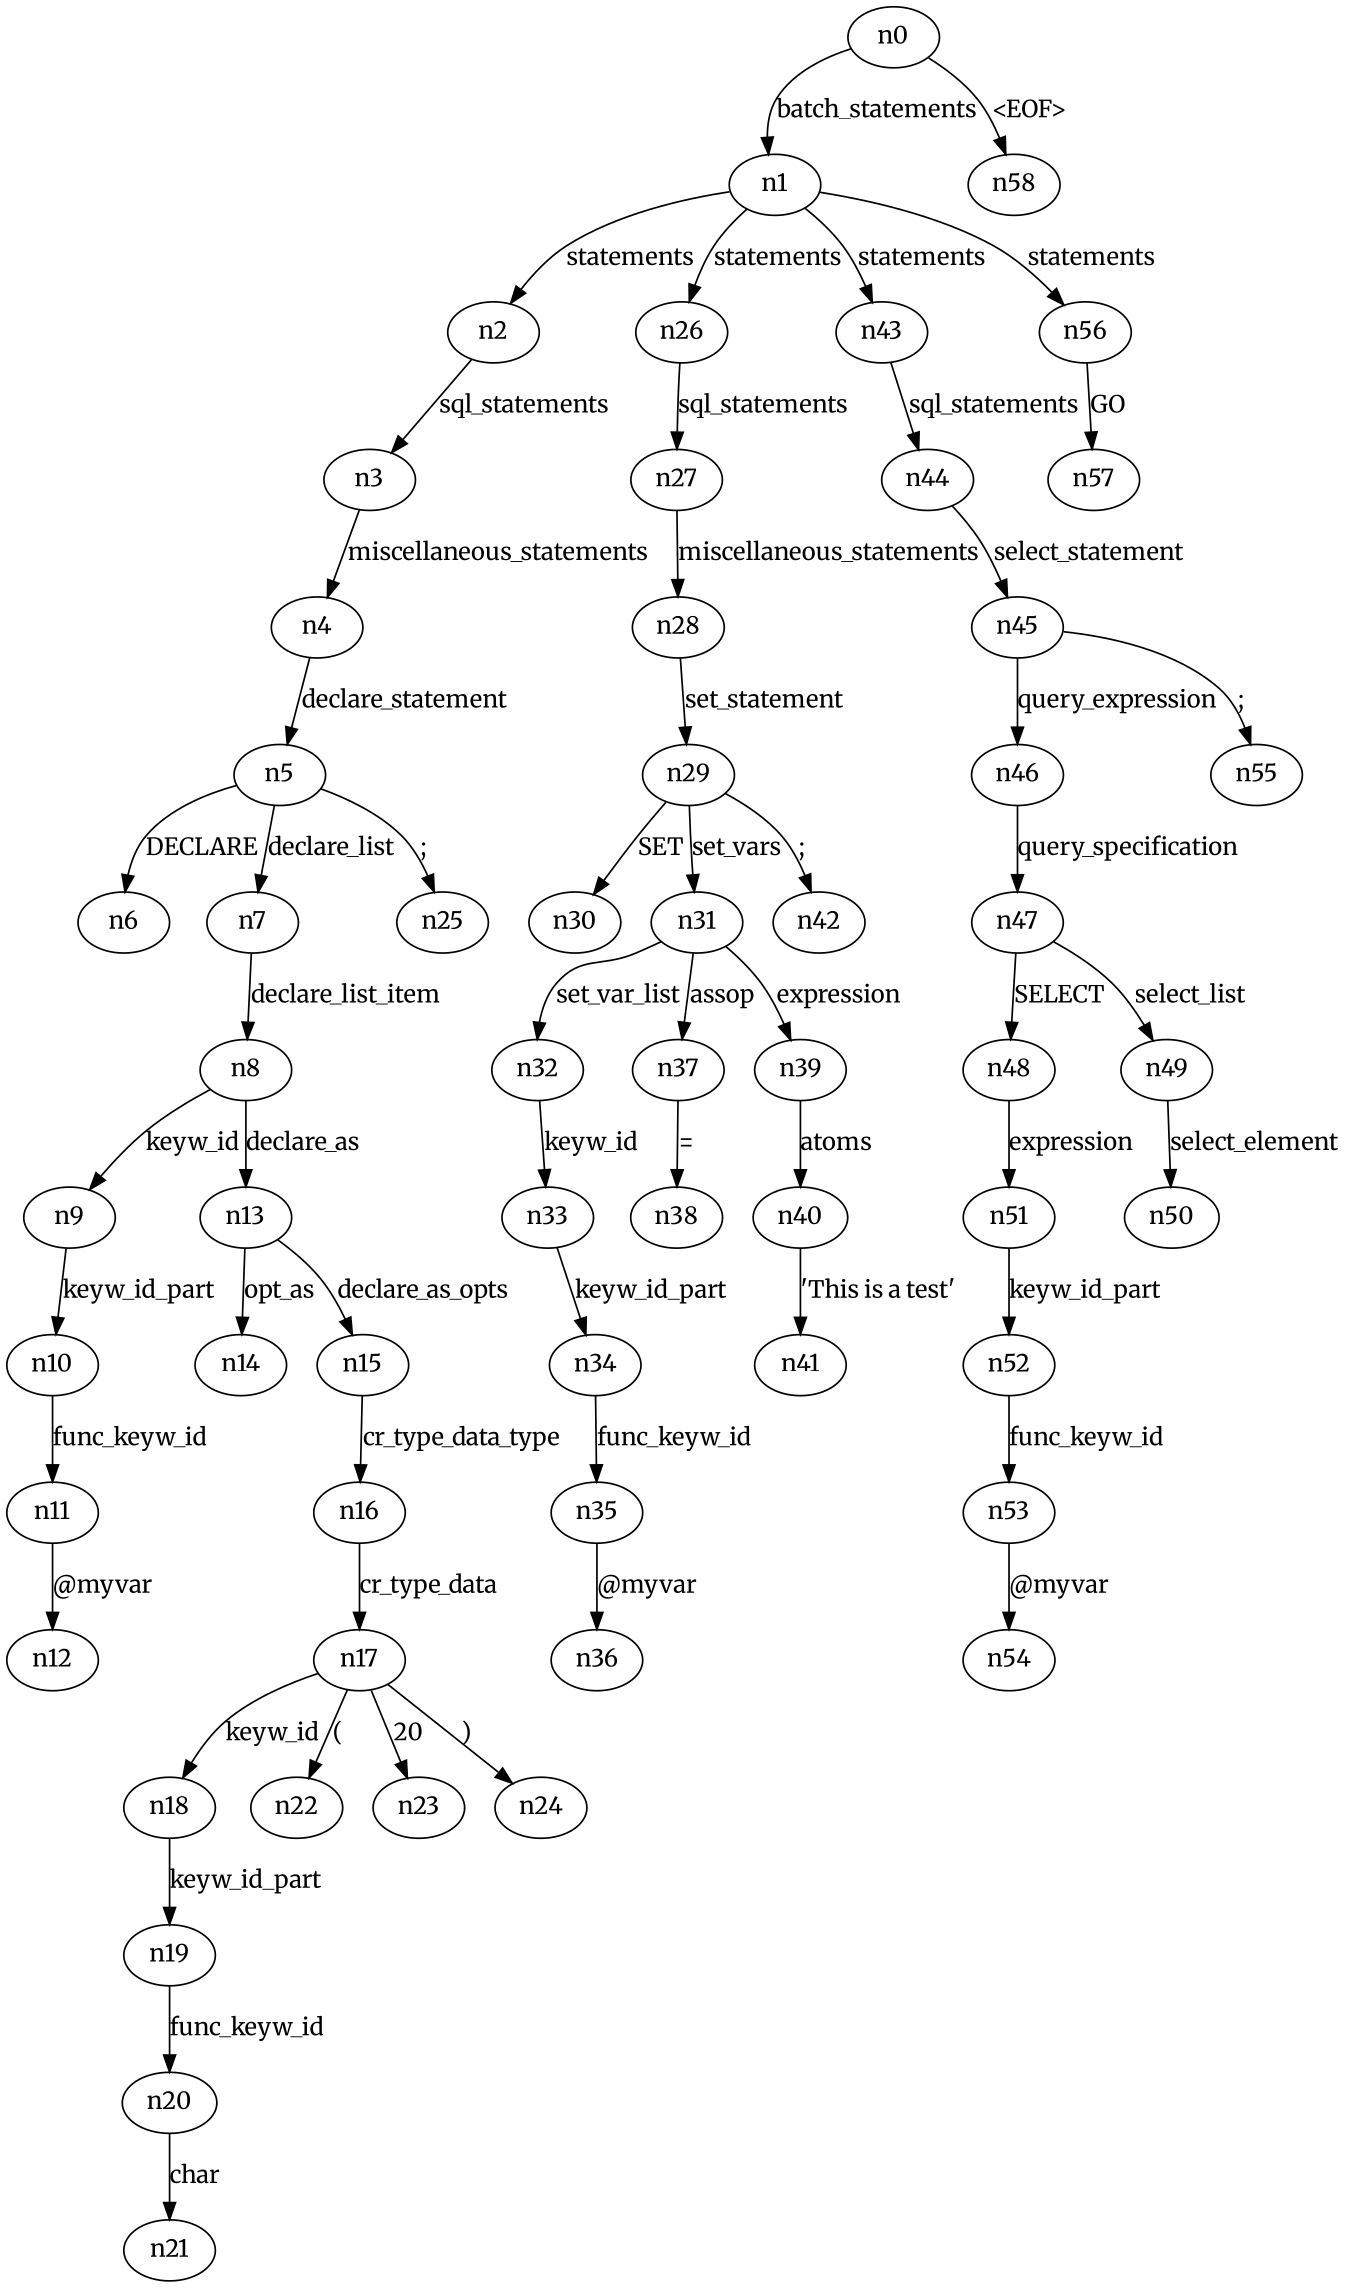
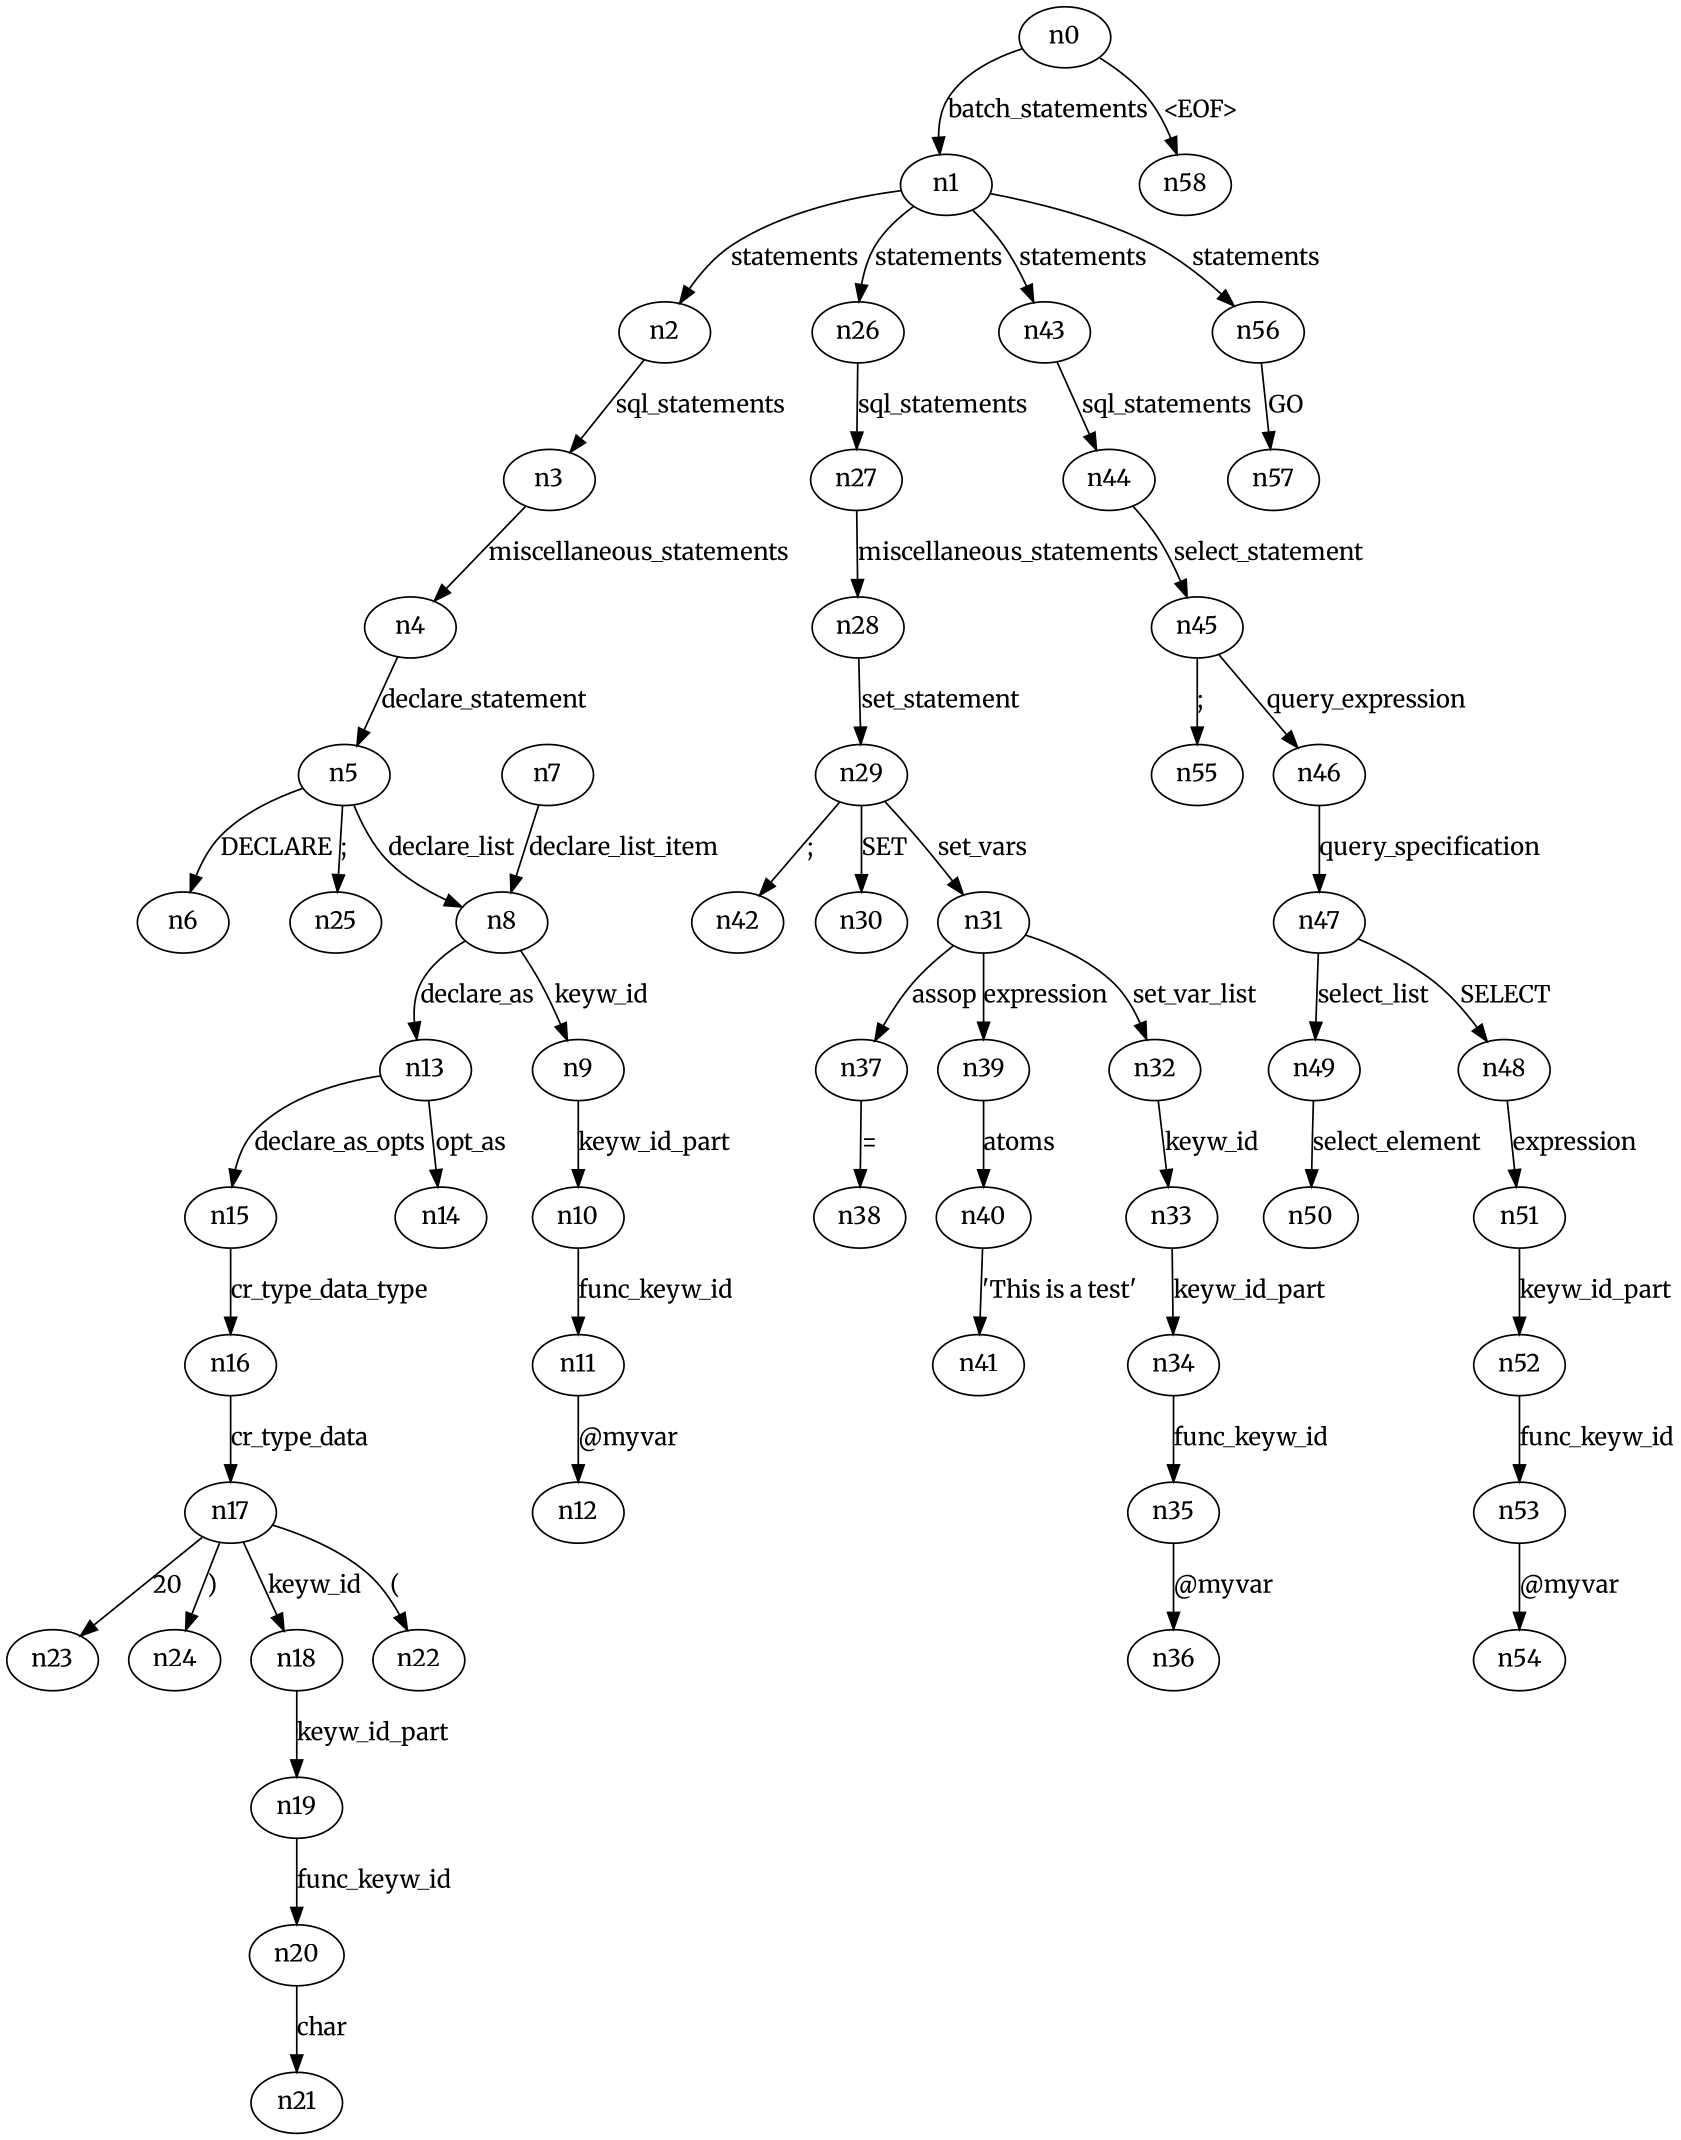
edge "n5" -> "n7": now "n5" -> "n8"
